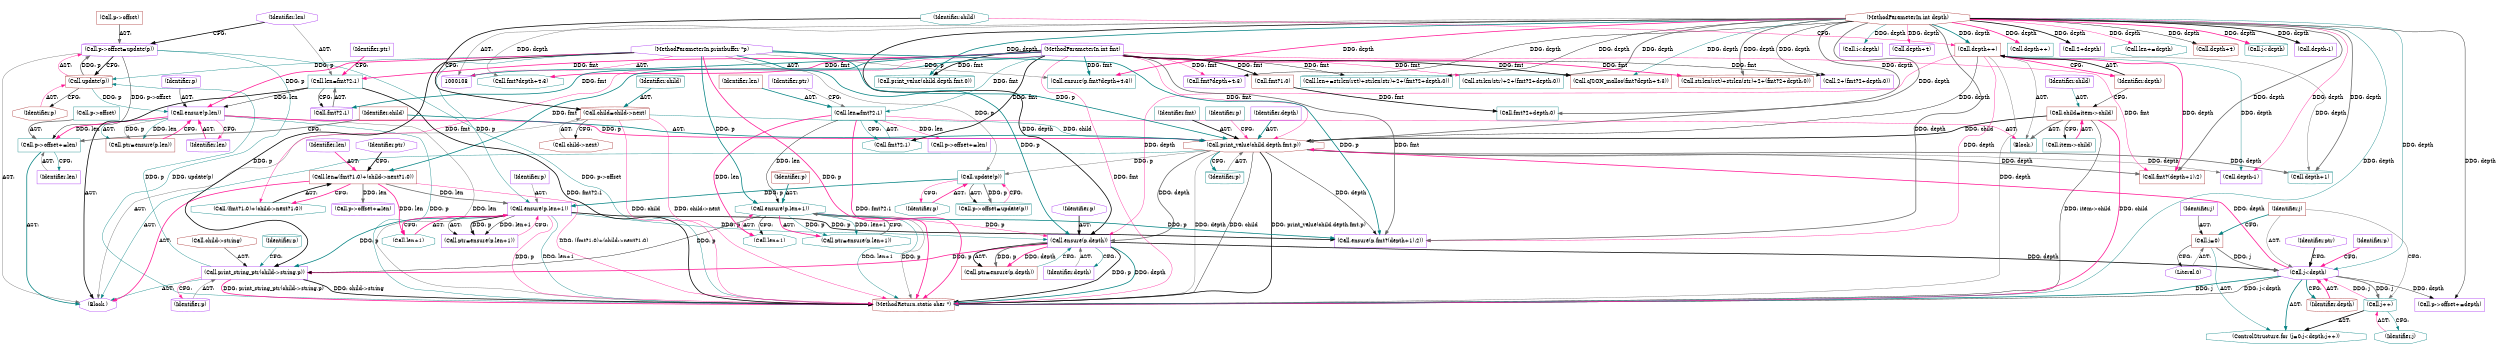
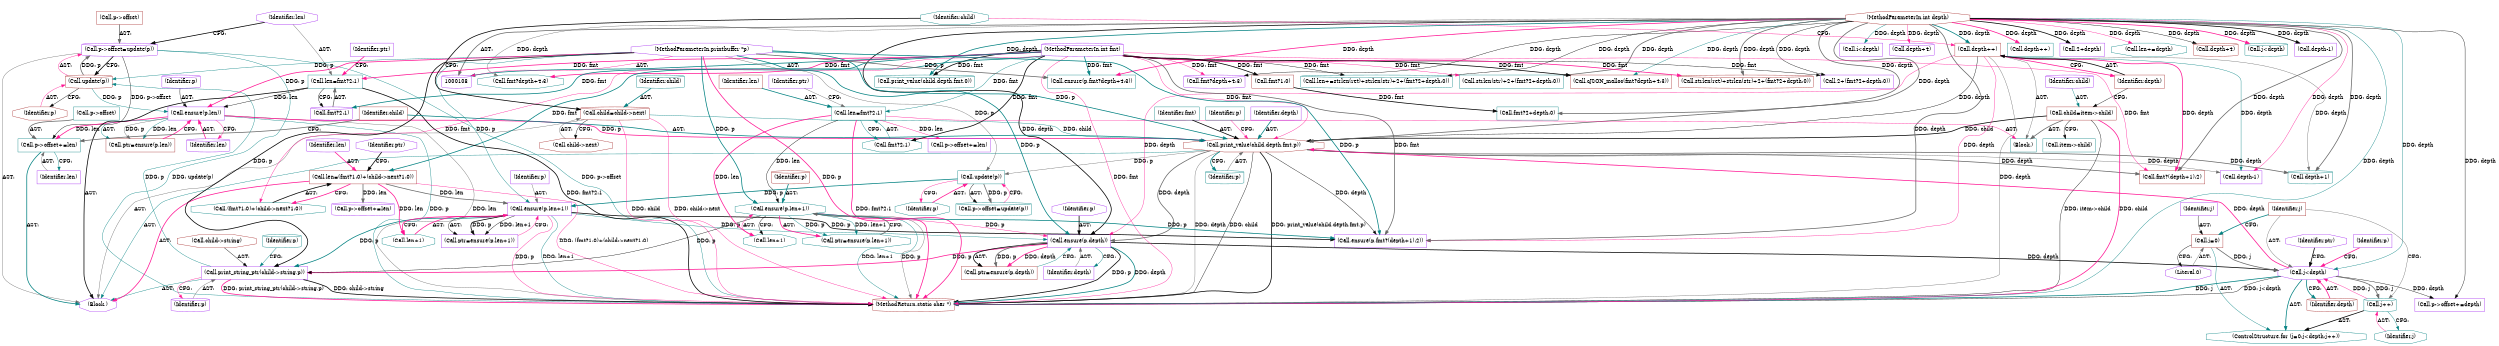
edge "(MethodParameterIn,int depth)" -> "1000108": style solid -> bold
edge "(MethodParameterIn,printbuffer *p)" -> "(Call,ensure(p,fmt?depth+4:3))": style solid -> bold
edge "(Call,item->child)" -> "(Call,child=item->child)": removed, label "AST:"
